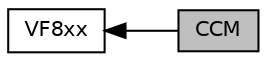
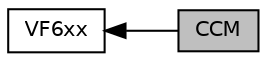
node "VF8xx": label "VF8xx" -> "VF6xx"
